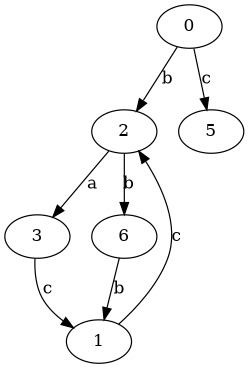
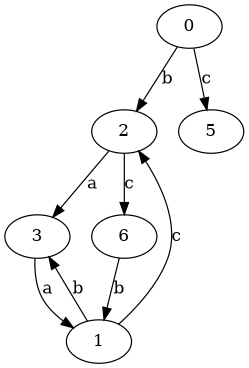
edge "2" -> "6": label "b" -> "c"
edge "3" -> "1": label "c" -> "a"
edge "1" -> "3": added, label "b"
